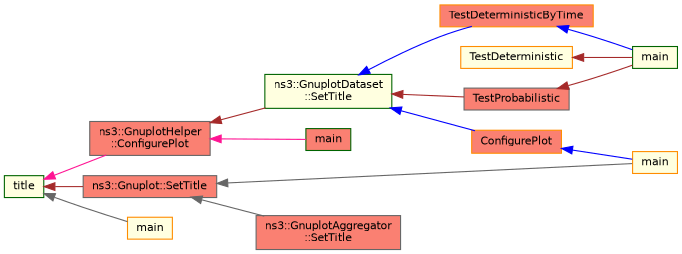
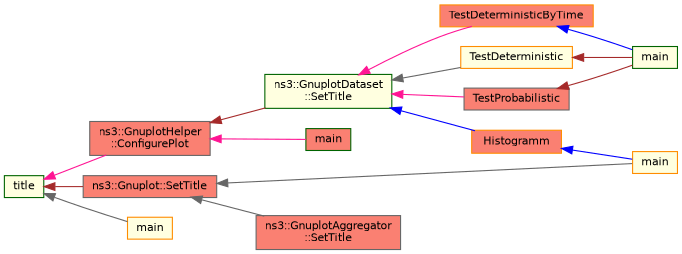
edge "TestDeterministicByTime" -> "ns3::GnuplotDataset ::SetTitle": color blue -> deeppink
edge "TestDeterministic" -> "ns3::GnuplotDataset ::SetTitle": added
edge "TestProbabilistic" -> "ns3::GnuplotDataset ::SetTitle": color brown -> deeppink
node "ConfigurePlot": label "ConfigurePlot" -> "Histogramm"
